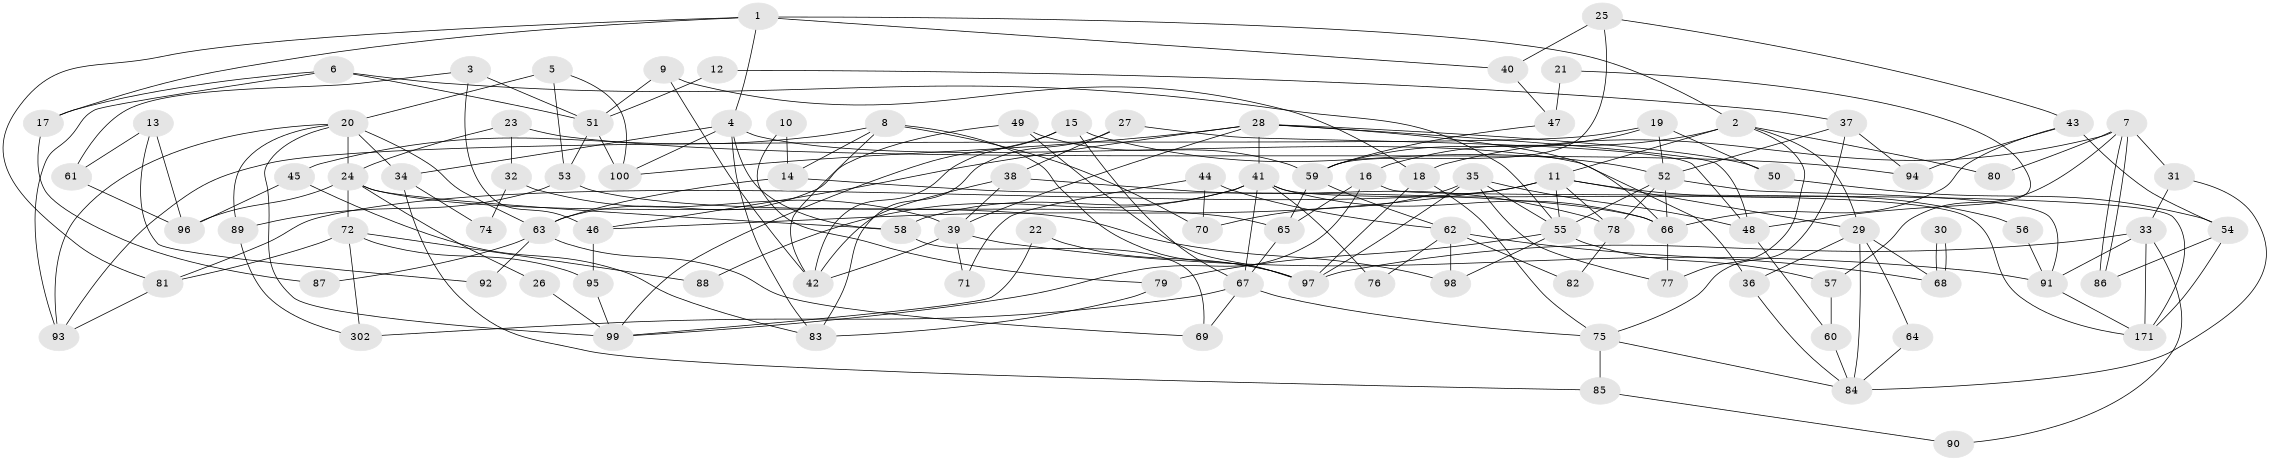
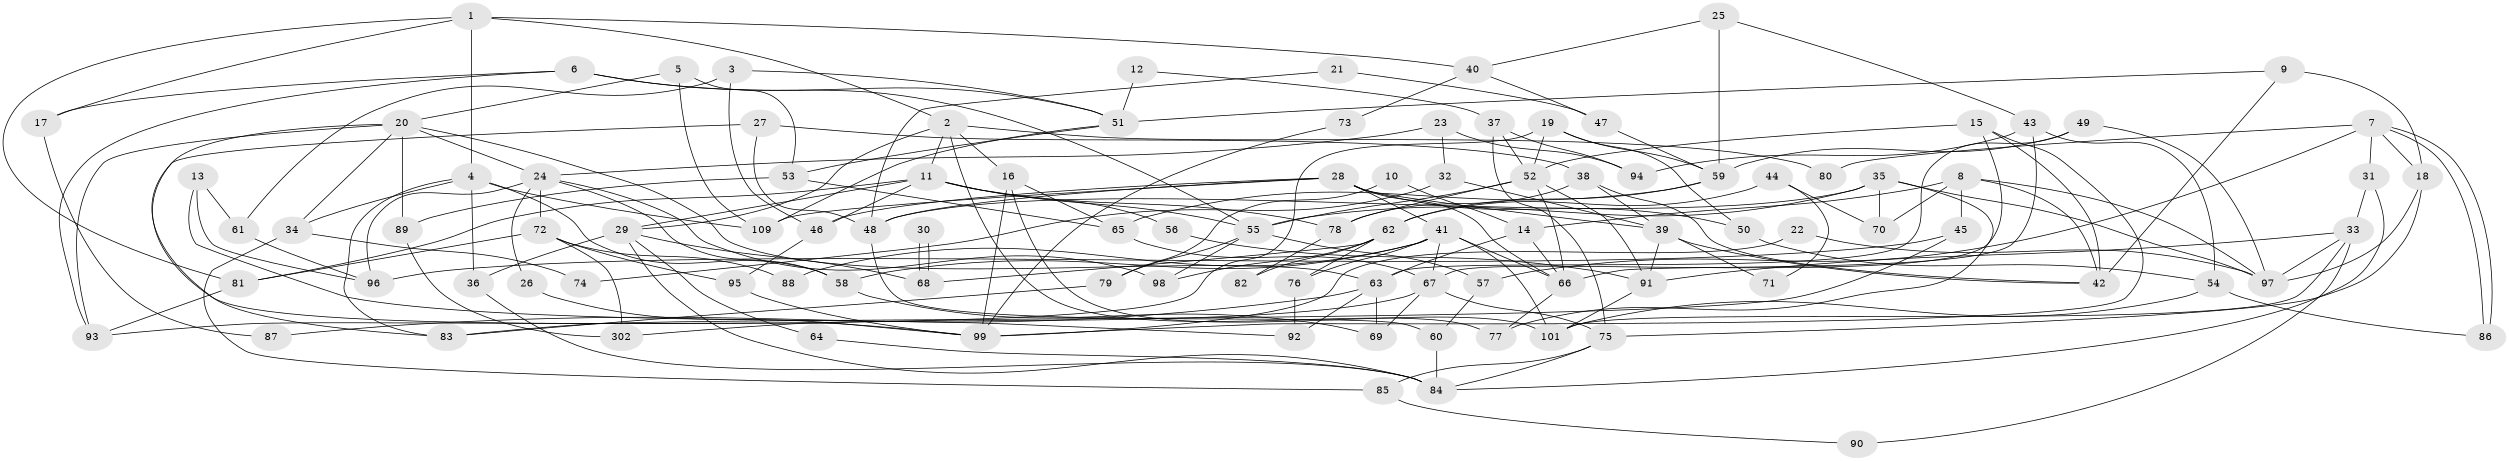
node "73": added
node "100": label "100" -> "109"
edge "76" -- "92": added
node "171": label "171" -> "101"
